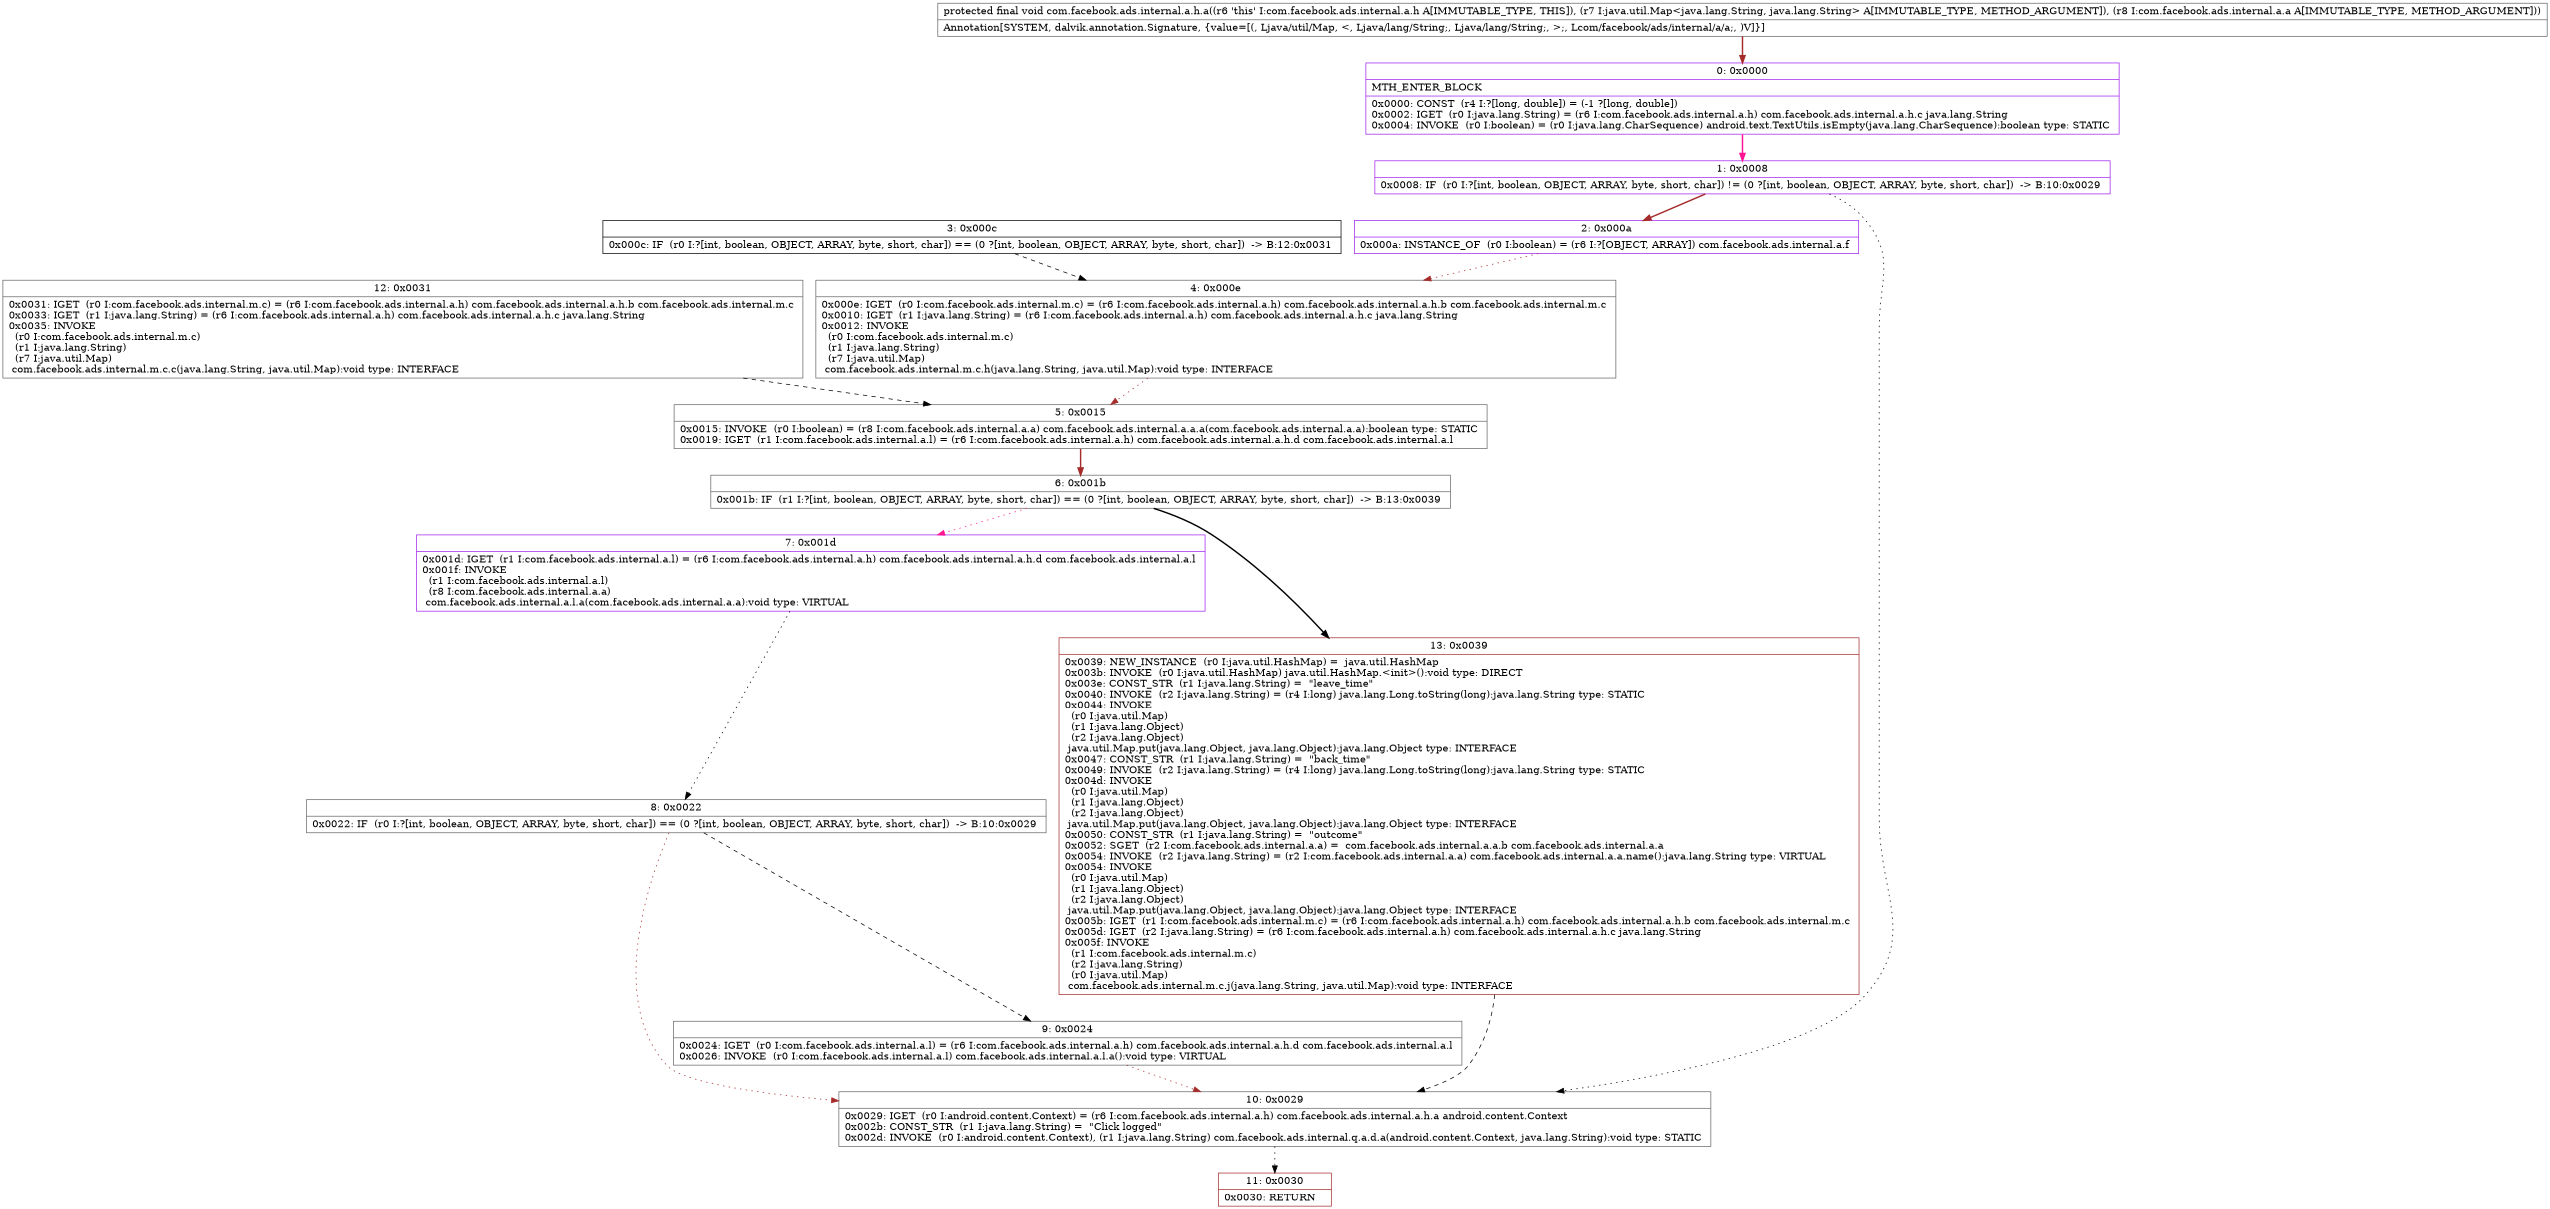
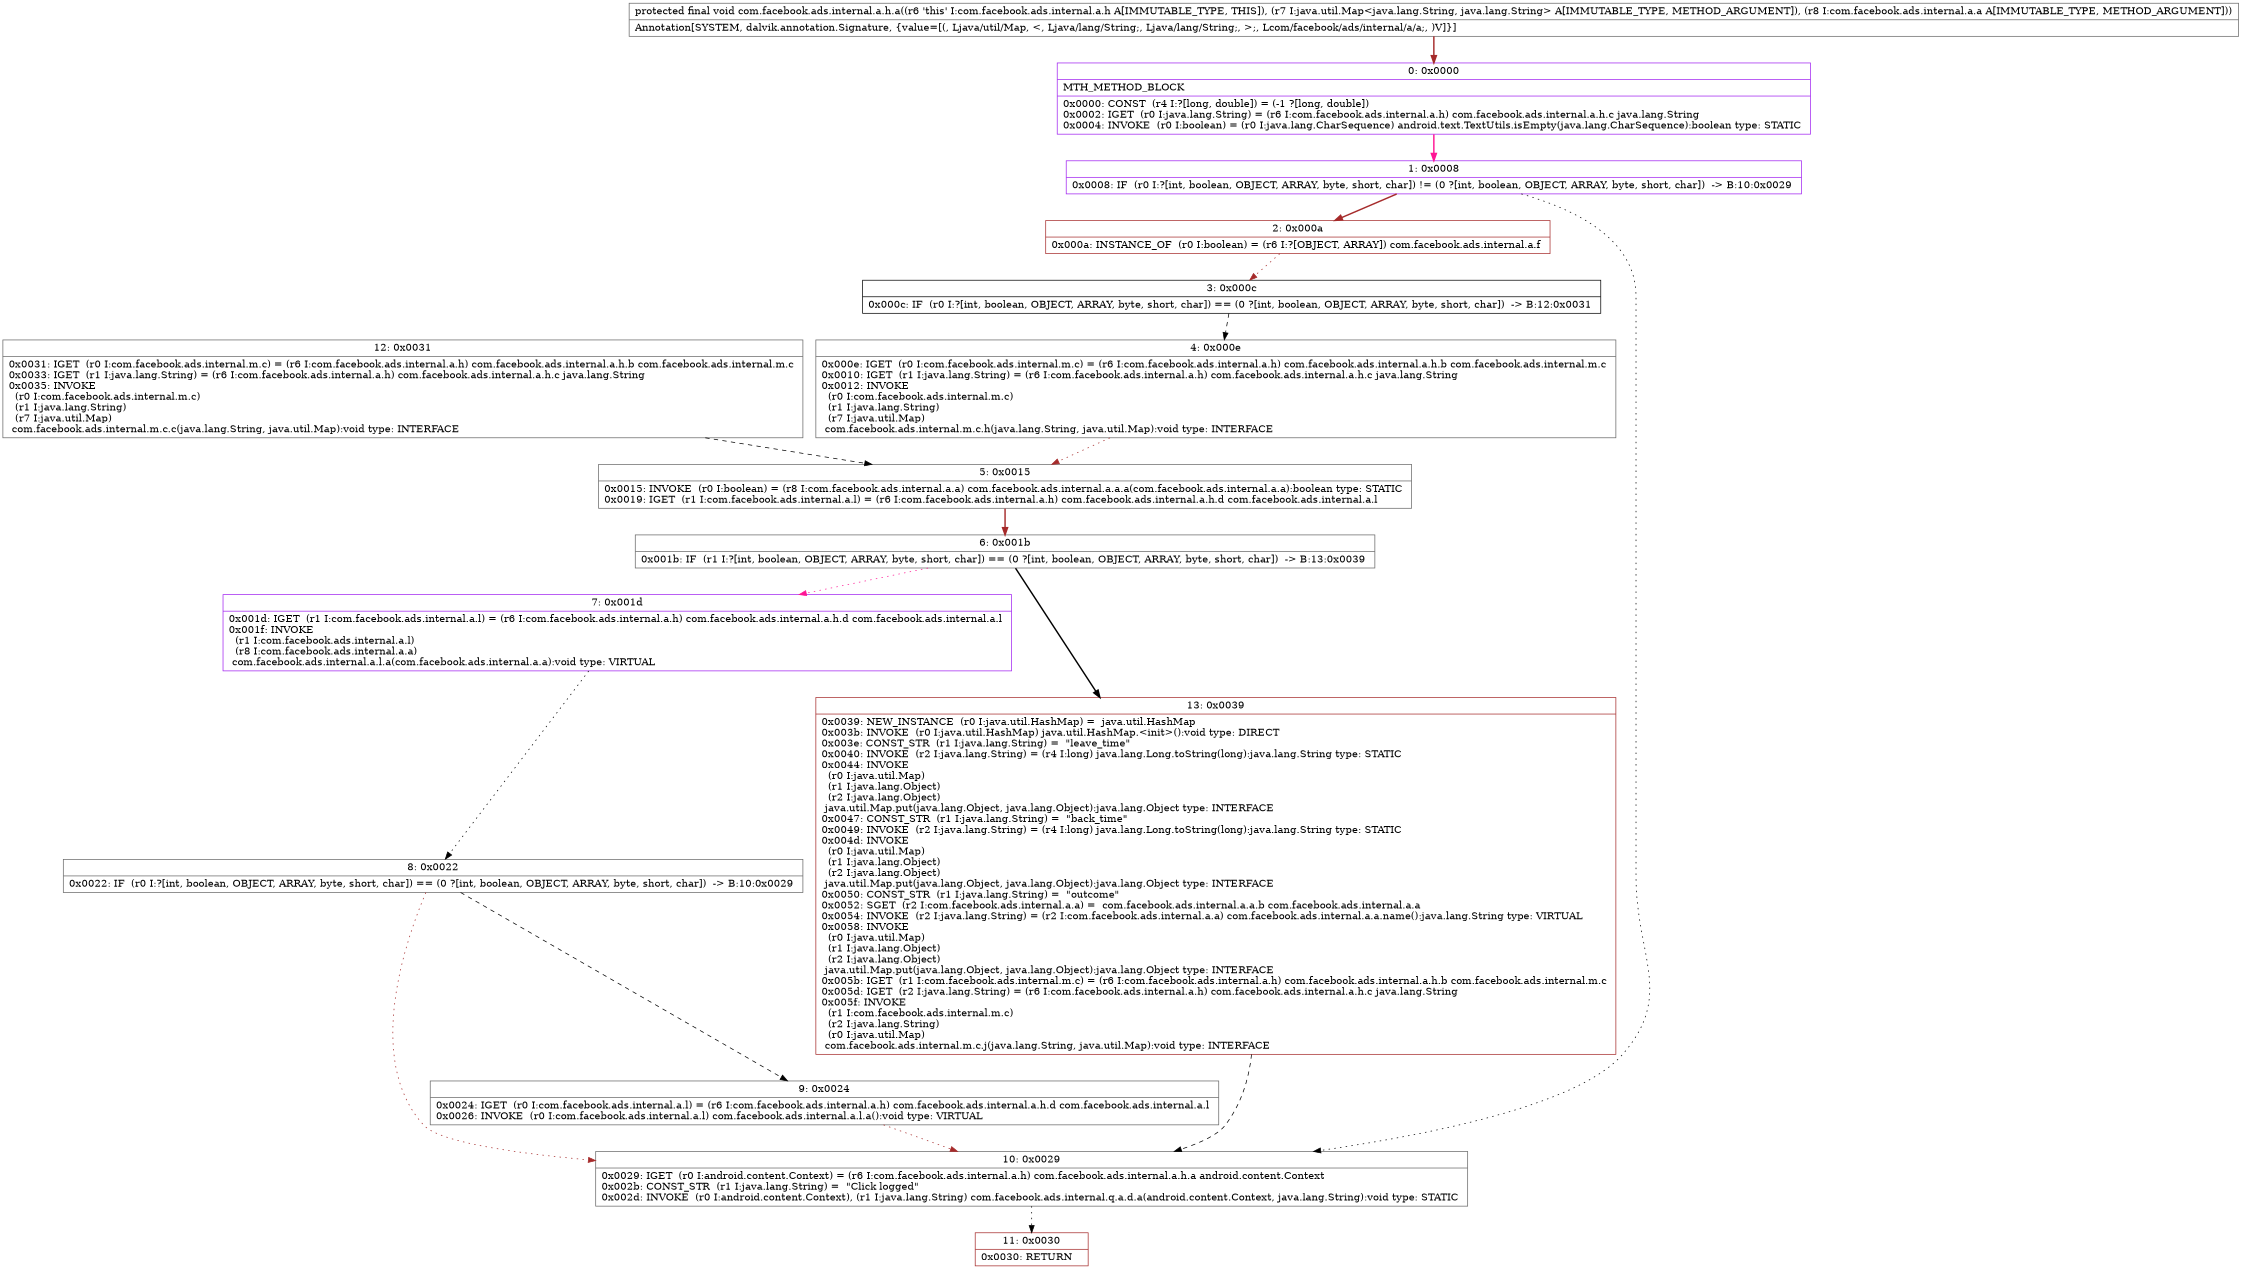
node "0: 0x0000": text "MTH_ENTER_BLOCK" -> "MTH_METHOD_BLOCK"
node "2: 0x000a": color purple -> brown
edge "2: 0x000a" -> "4: 0x000e": now "2: 0x000a" -> "3: 0x000c"
node "13: 0x0039": text "0x0054: INVOKE" -> "0x0058: INVOKE"
